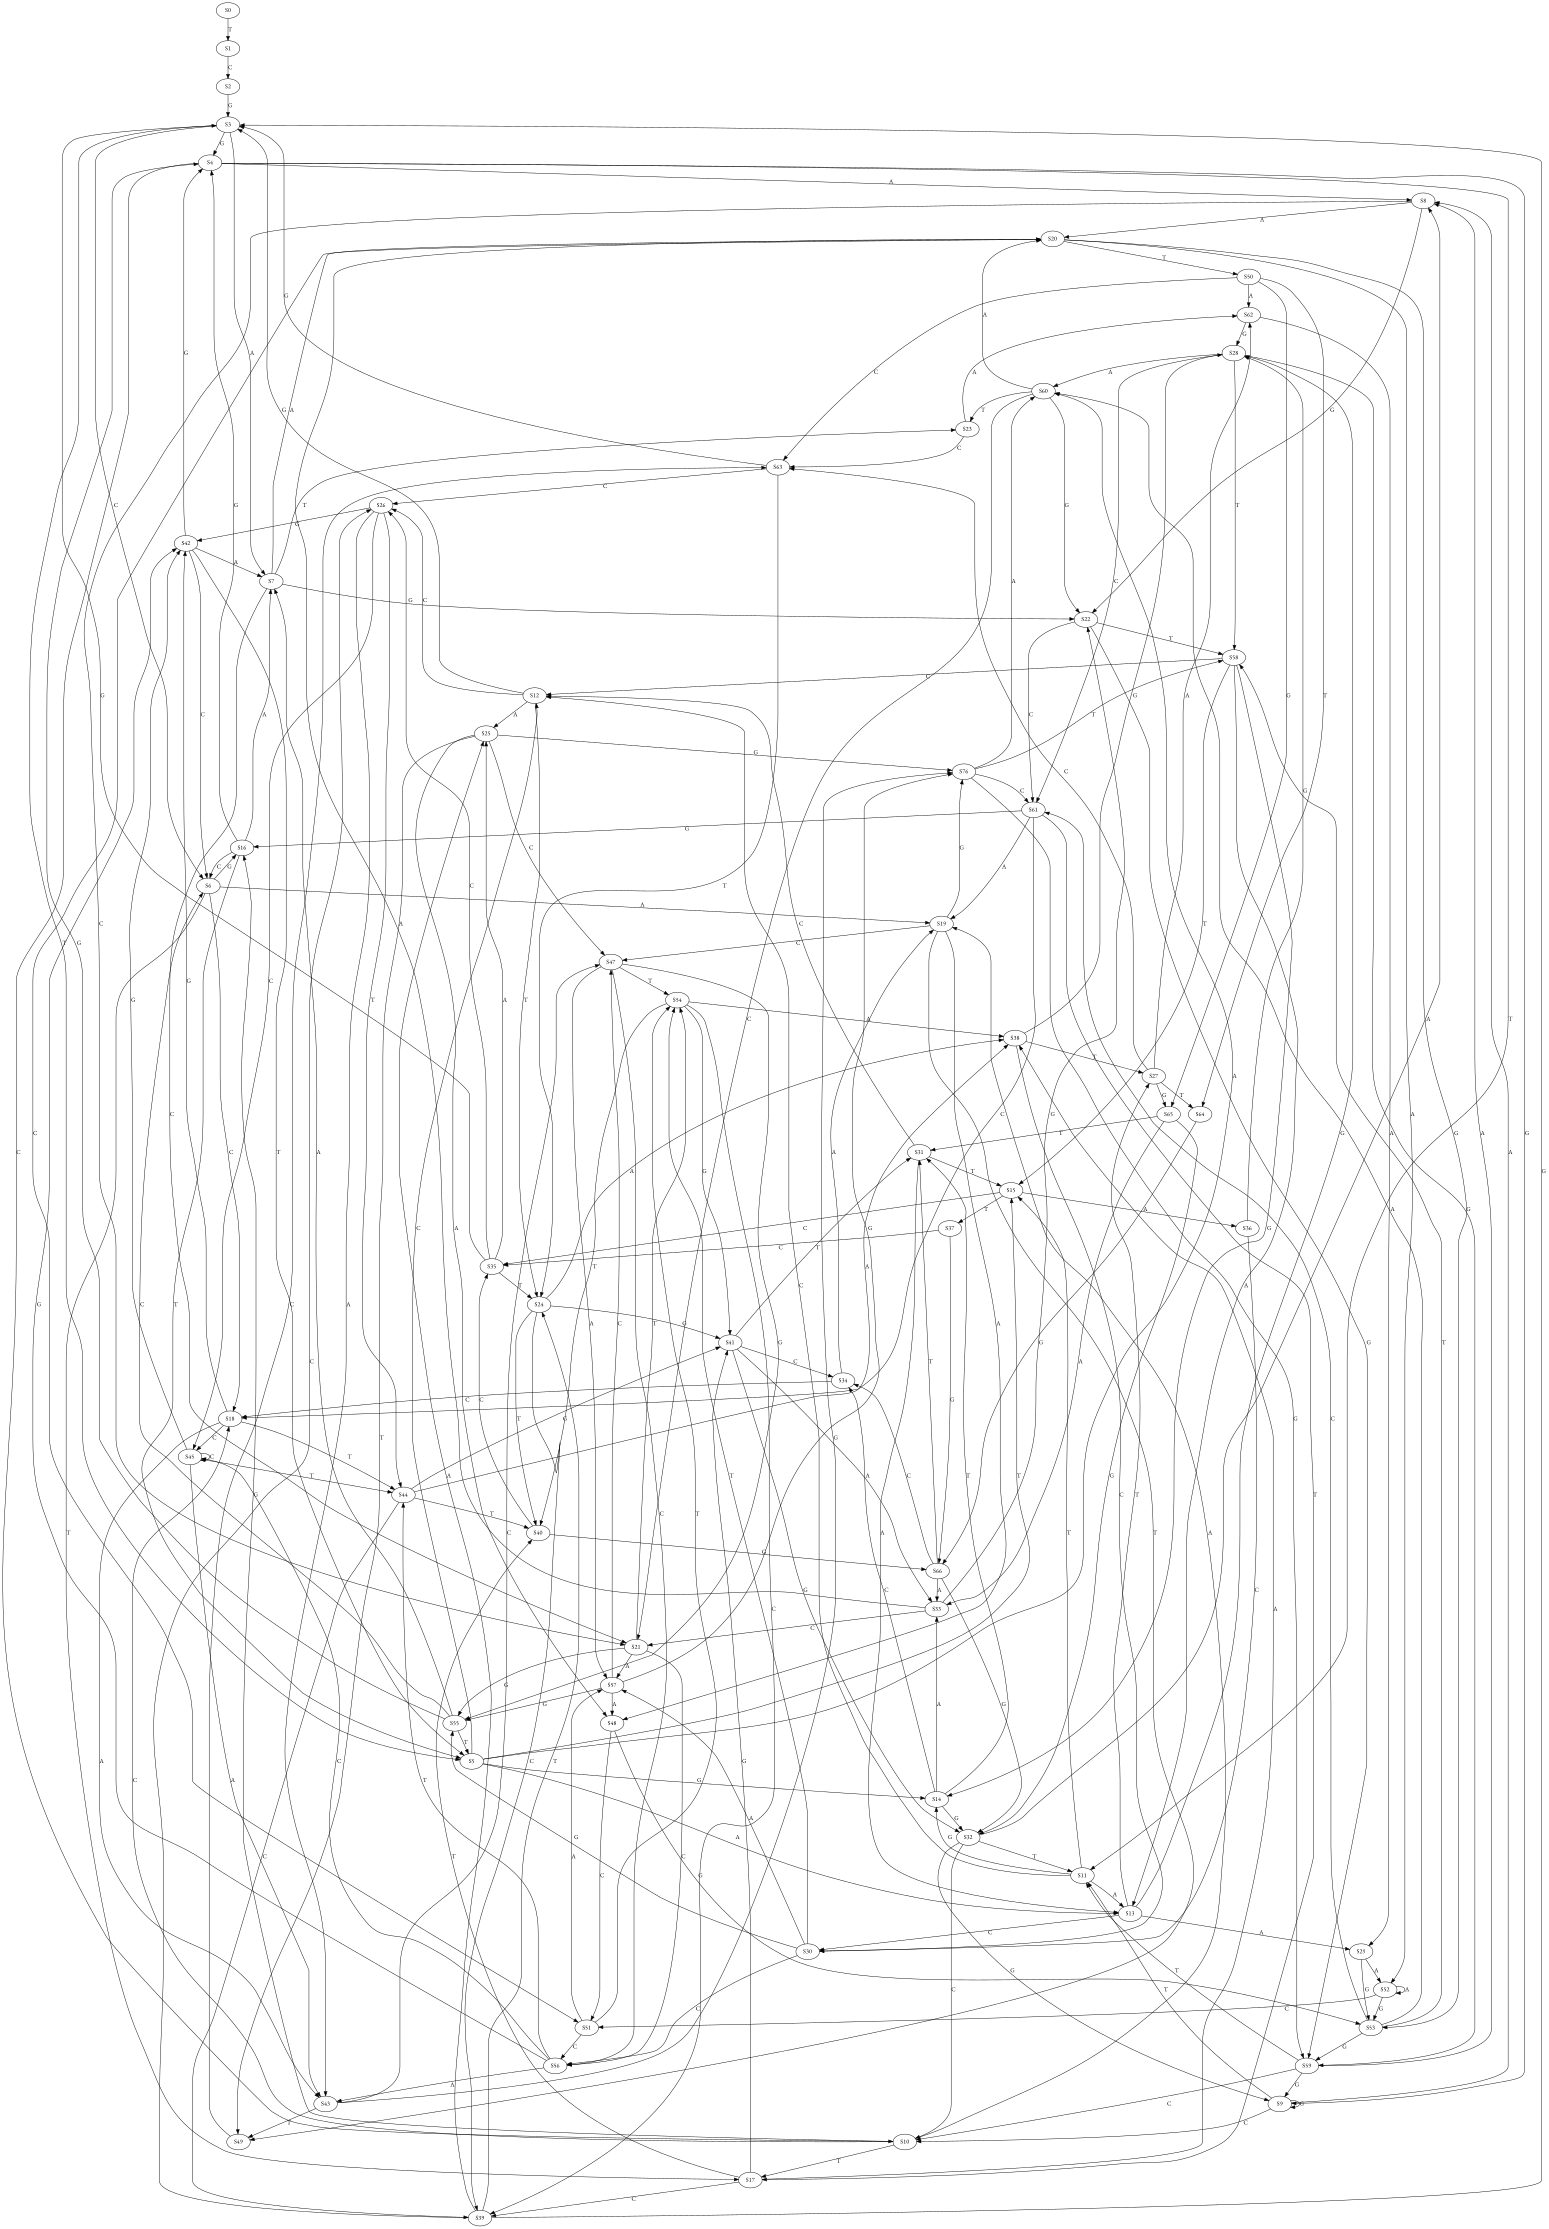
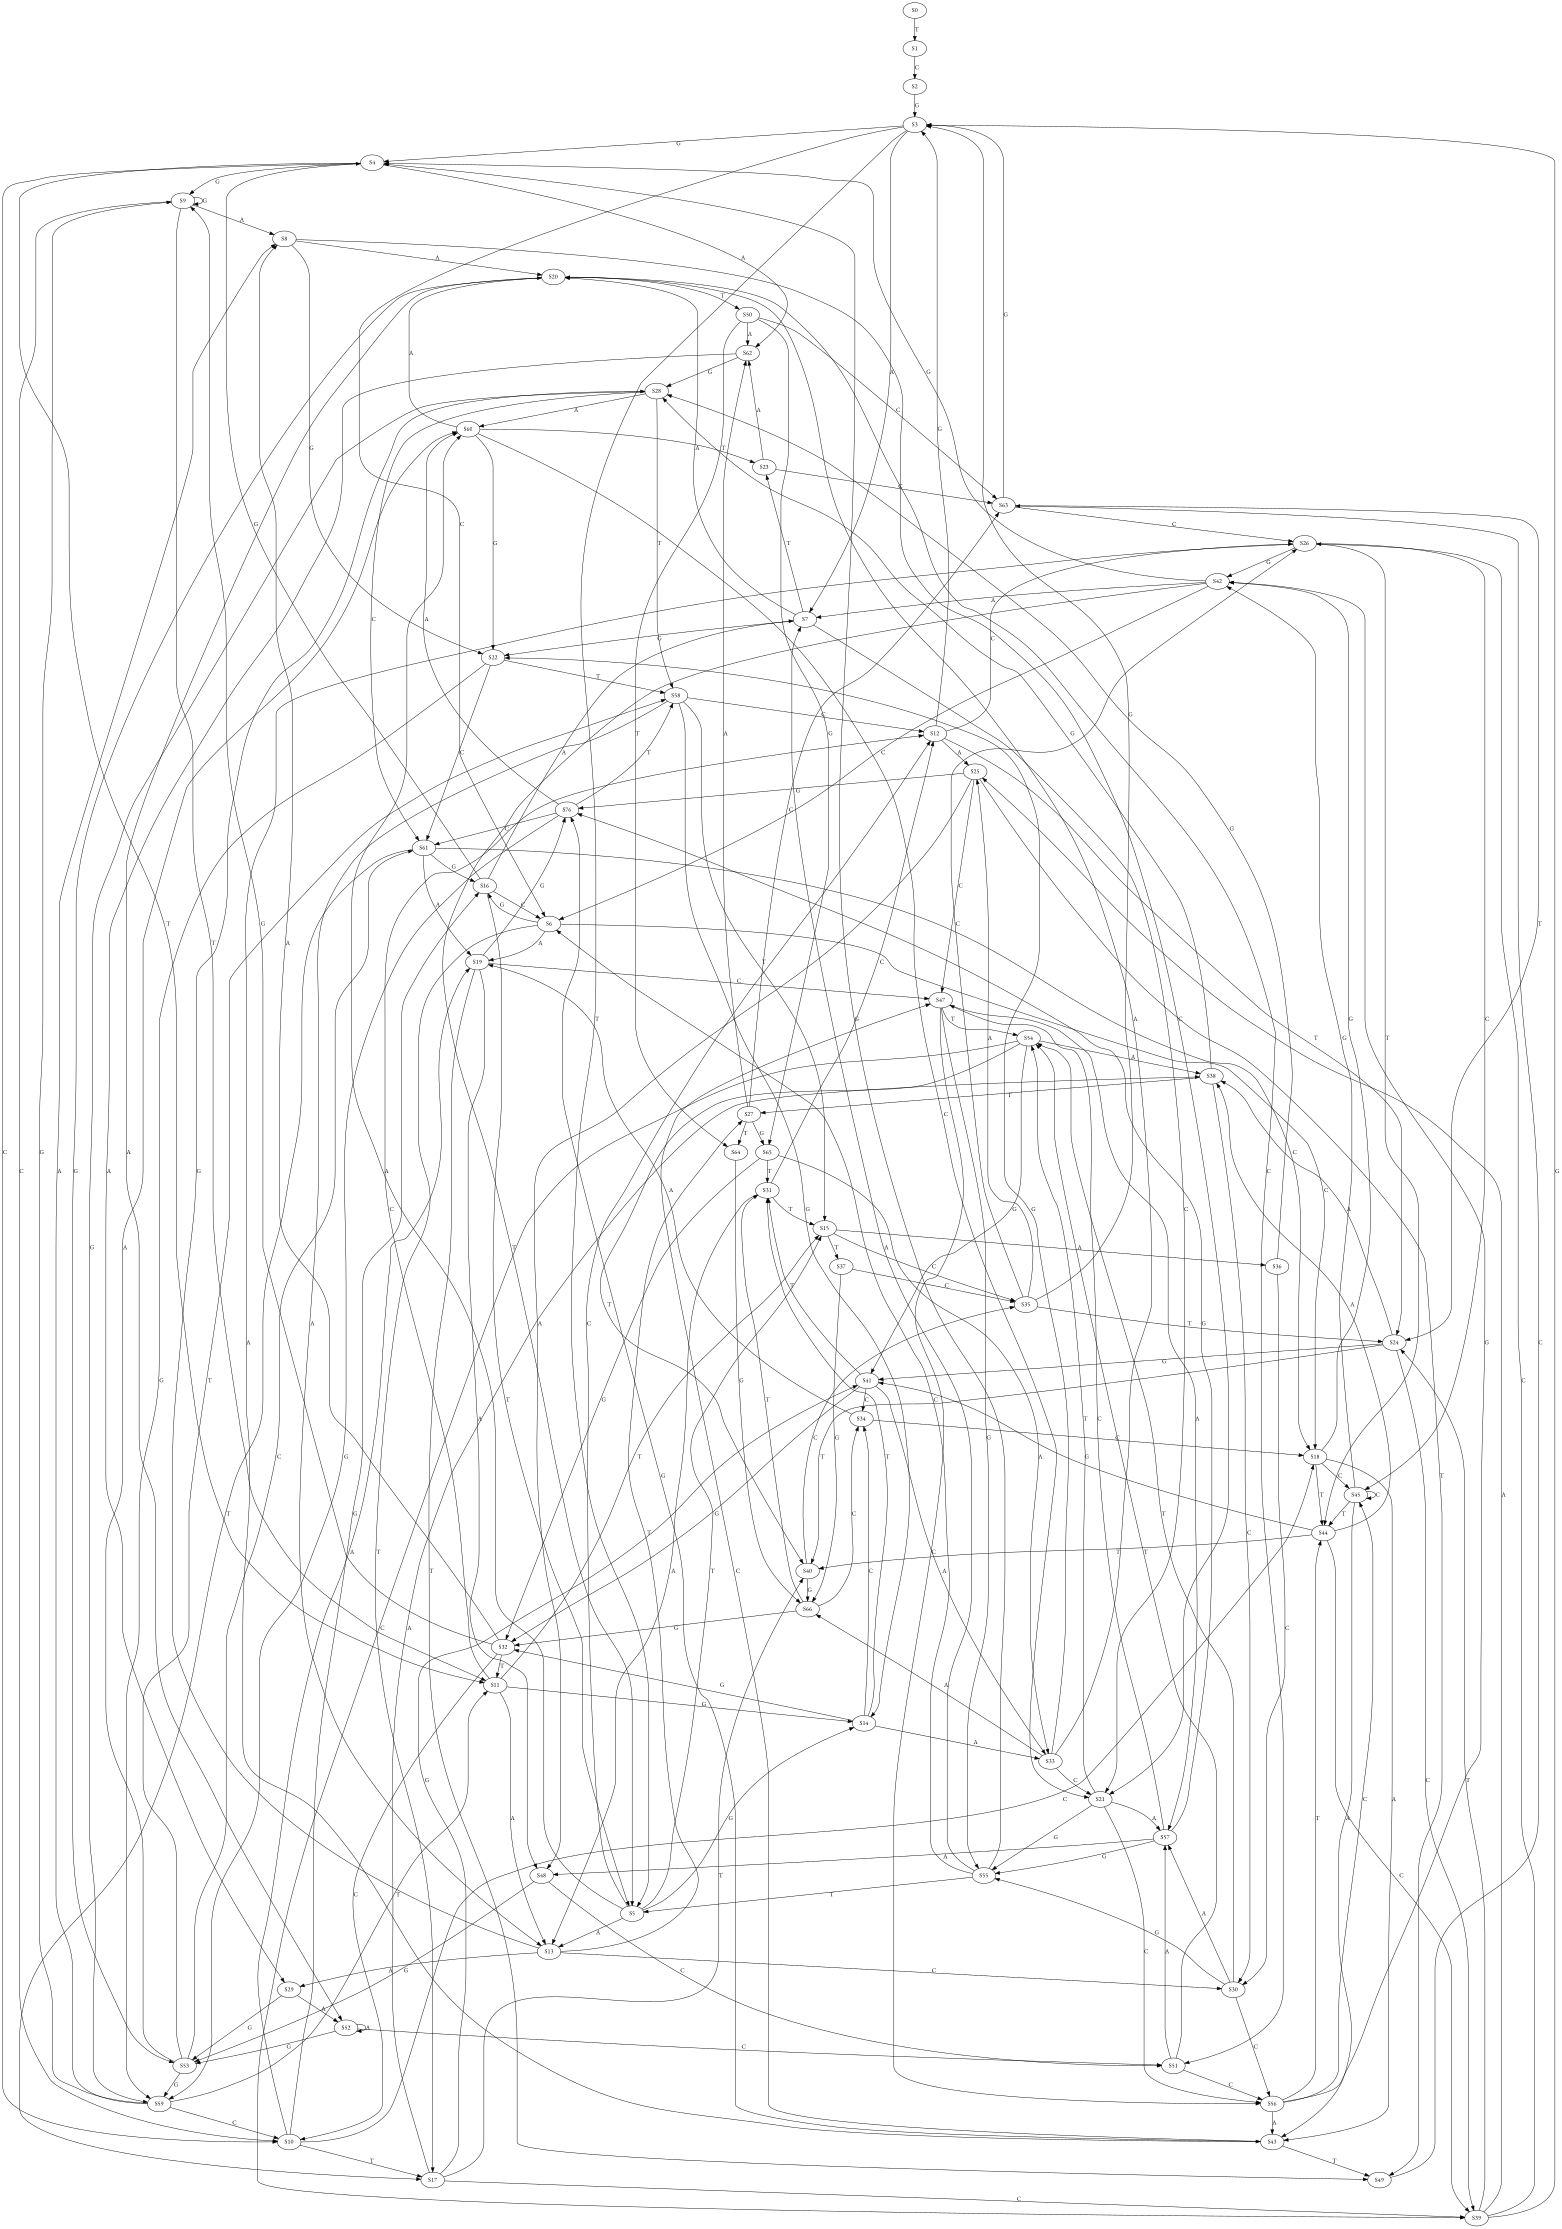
edge "S4" -> "S8": now "S4" -> "S62"
edge "S66" -> "S33": reversed
